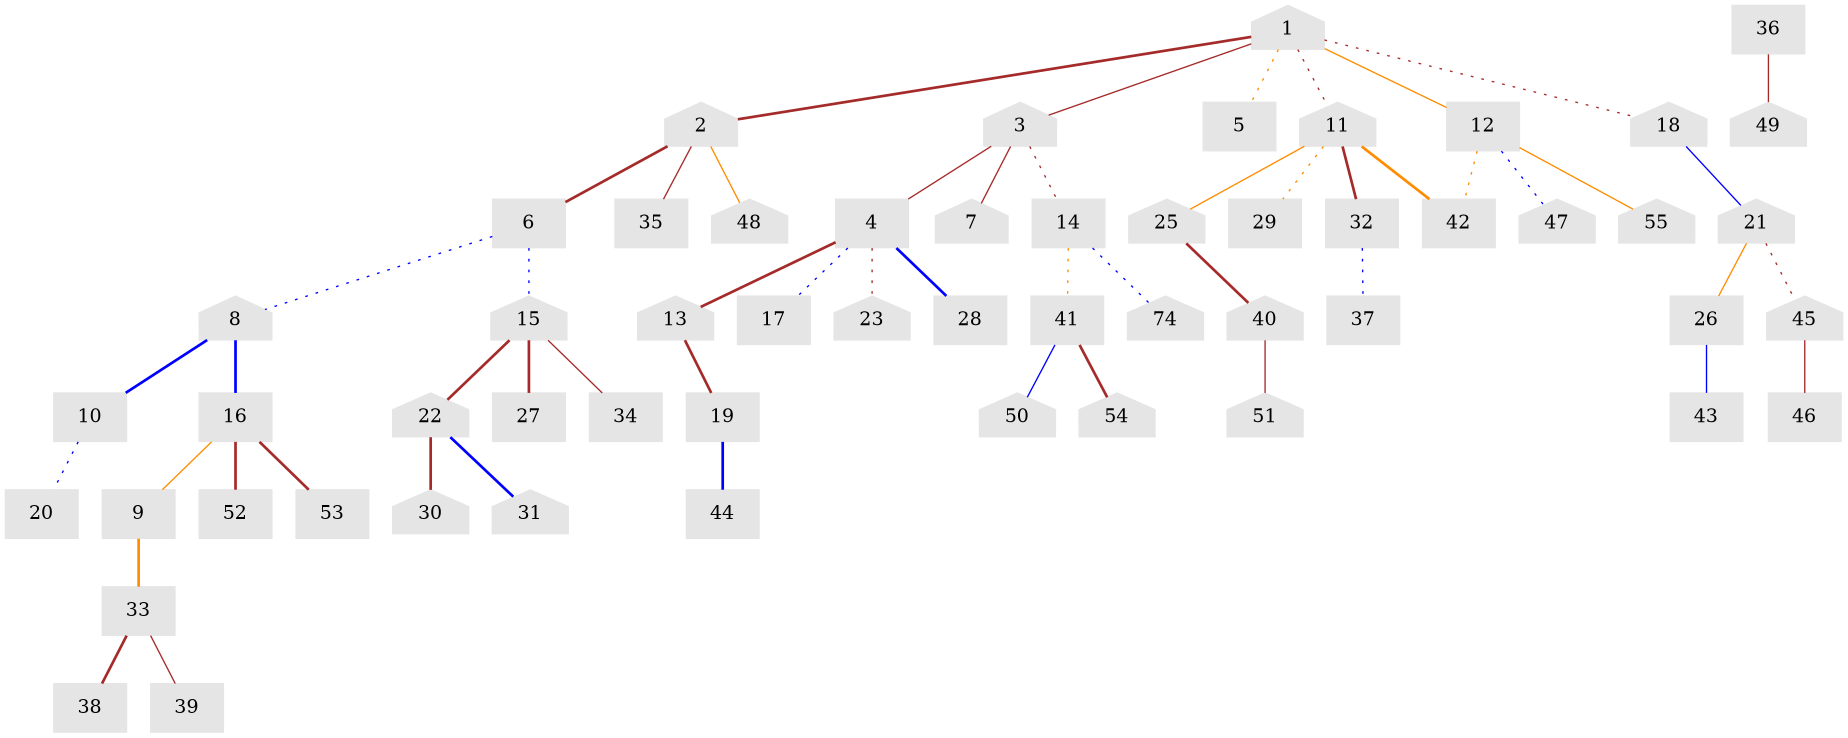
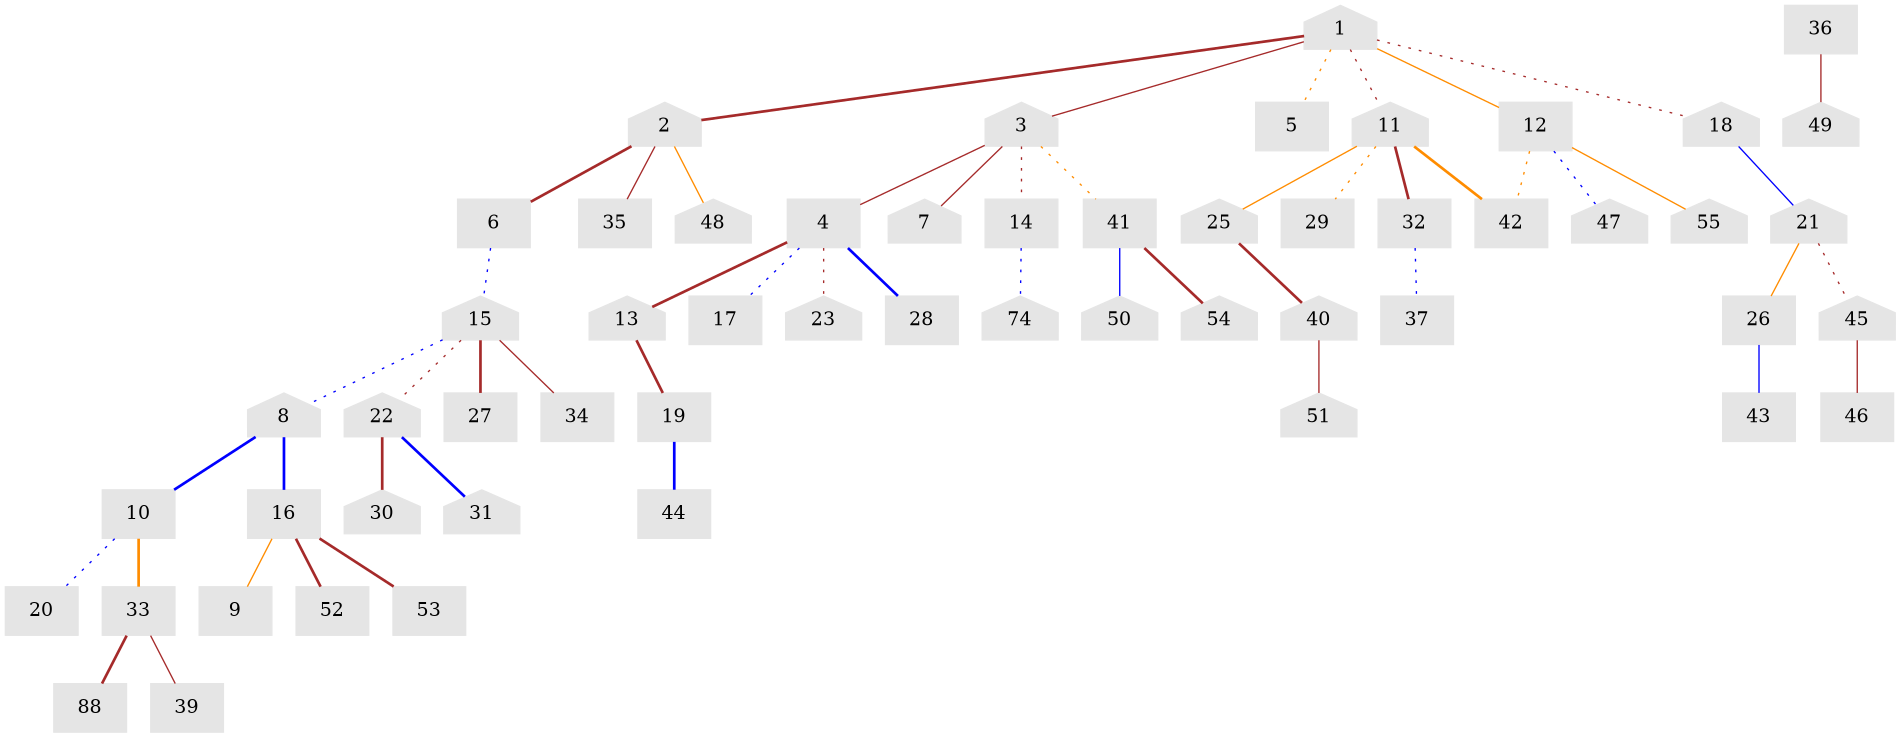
edge "14" -- "41": now "3" -- "41"
edge "6" -- "8": now "15" -- "8"
edge "15" -- "22": style bold -> dotted
edge "9" -- "33": now "10" -- "33"
node "38": label "38" -> "88"
